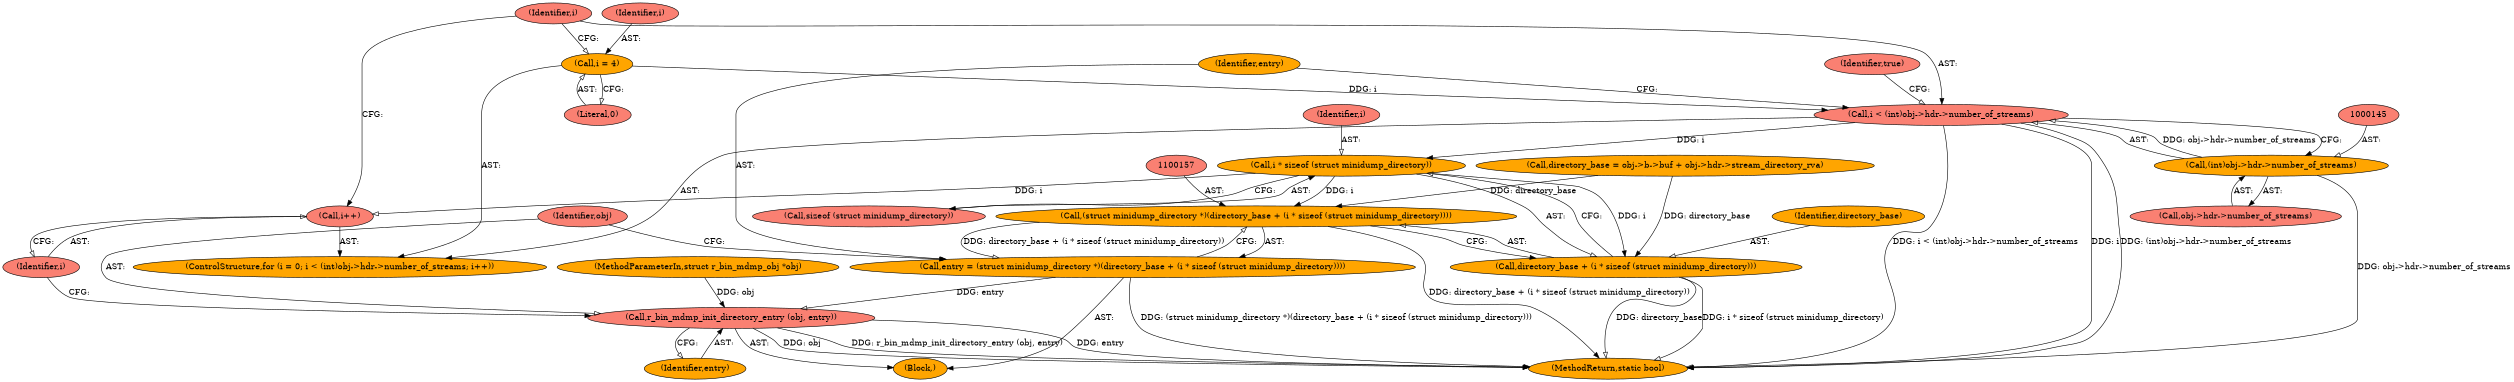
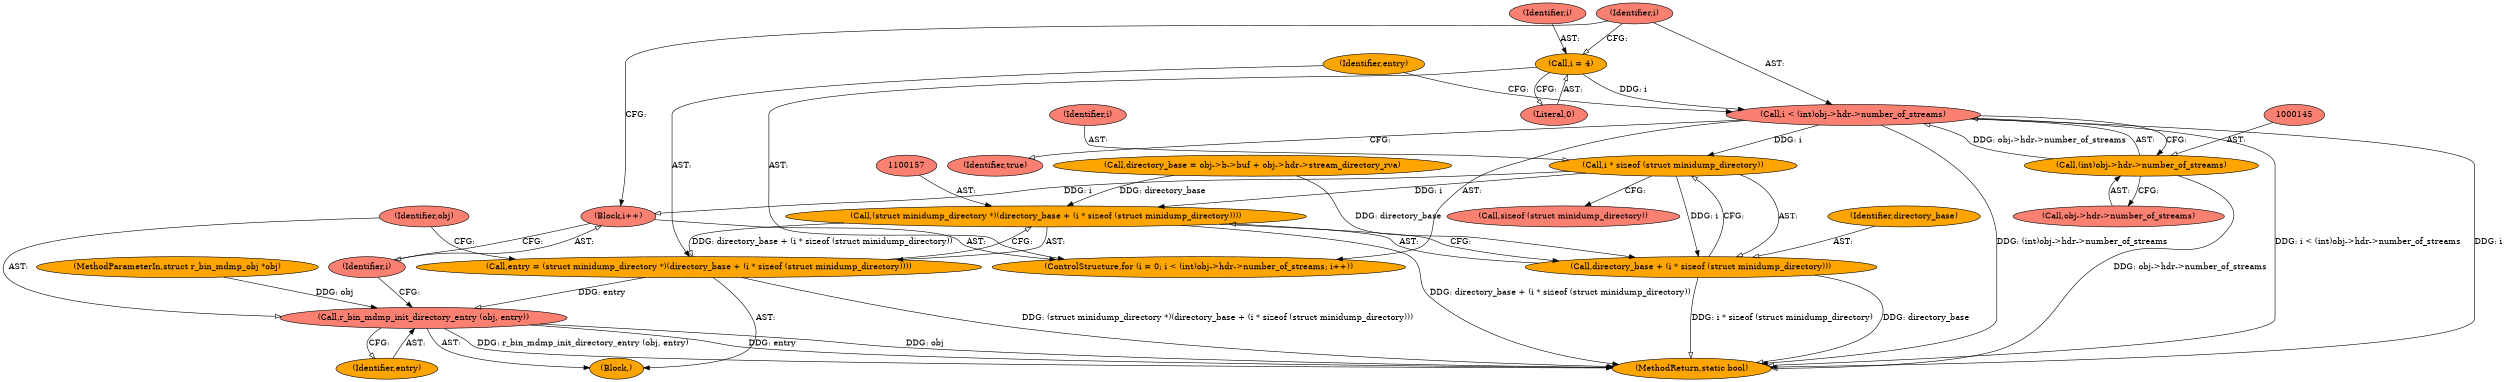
edge "(Identifier,true)" -> "(Call,i < (int)obj->hdr->number_of_streams)": reversed
edge "(Call,(int)obj->hdr->number_of_streams)" -> "(Call,obj->hdr->number_of_streams)": label "AST: " -> "CFG: "
edge "(Call,sizeof (struct minidump_directory))" -> "(Call,i * sizeof (struct minidump_directory))": removed, label "AST:"
node "(Call,i++)": label "(Call,i++)" -> "(Block,i++)"
